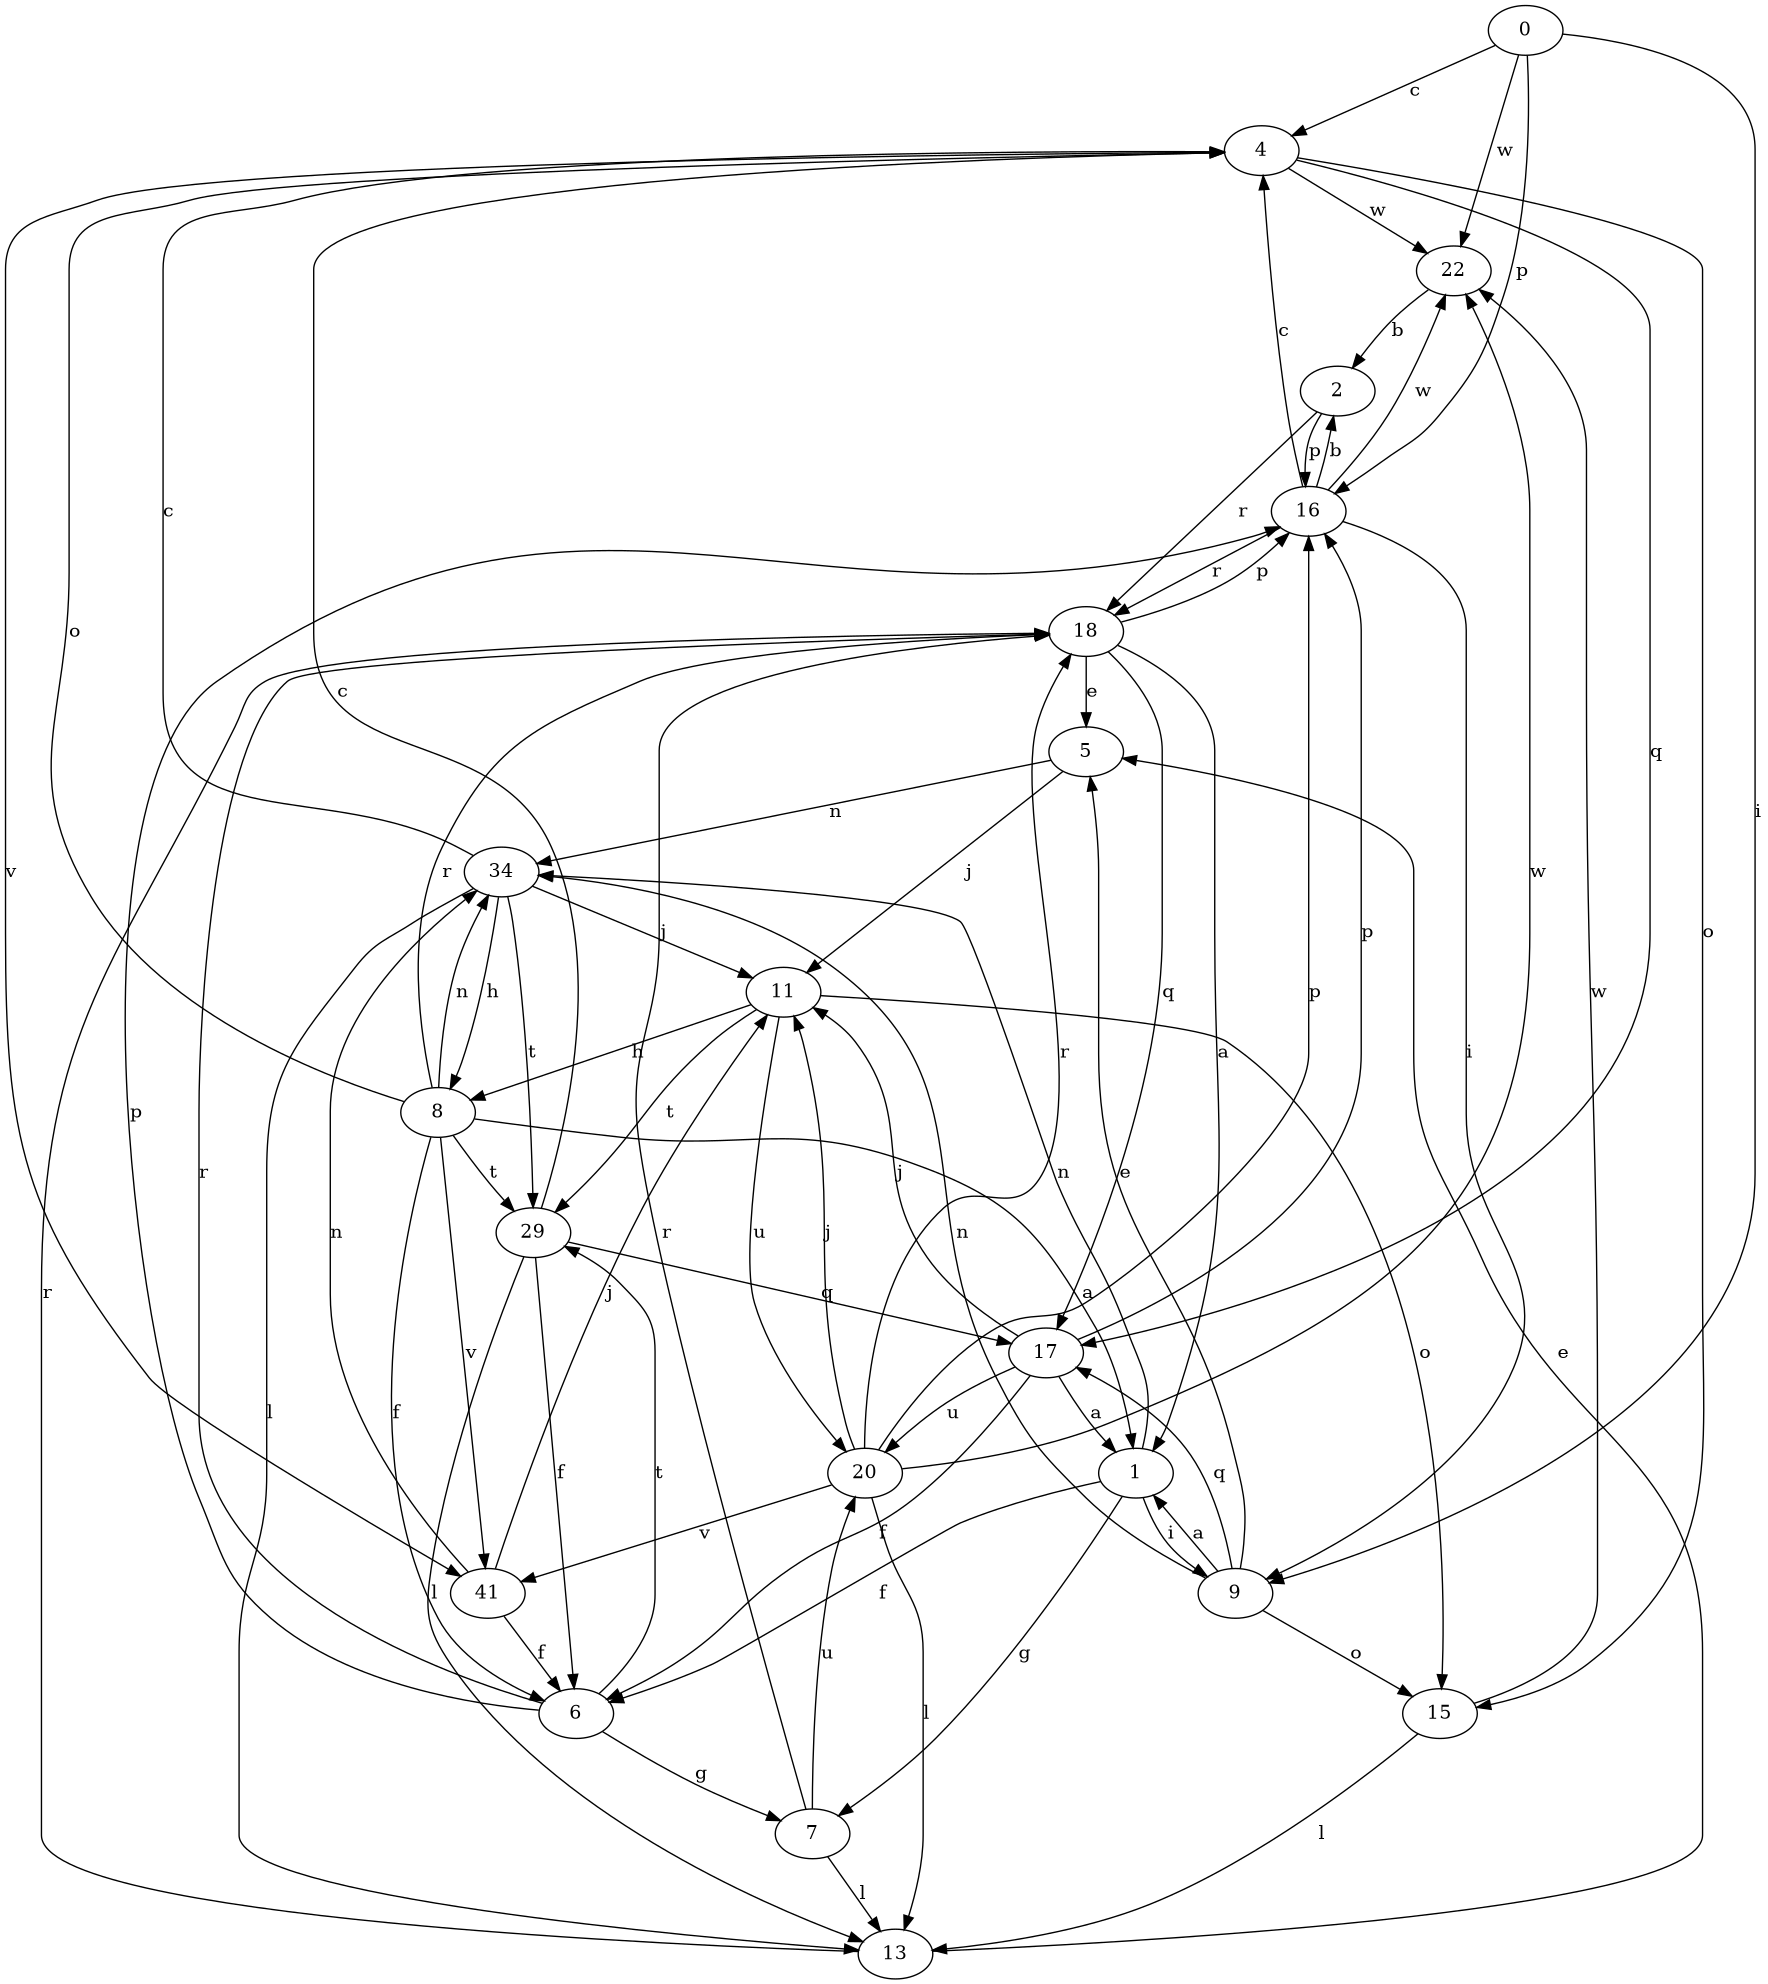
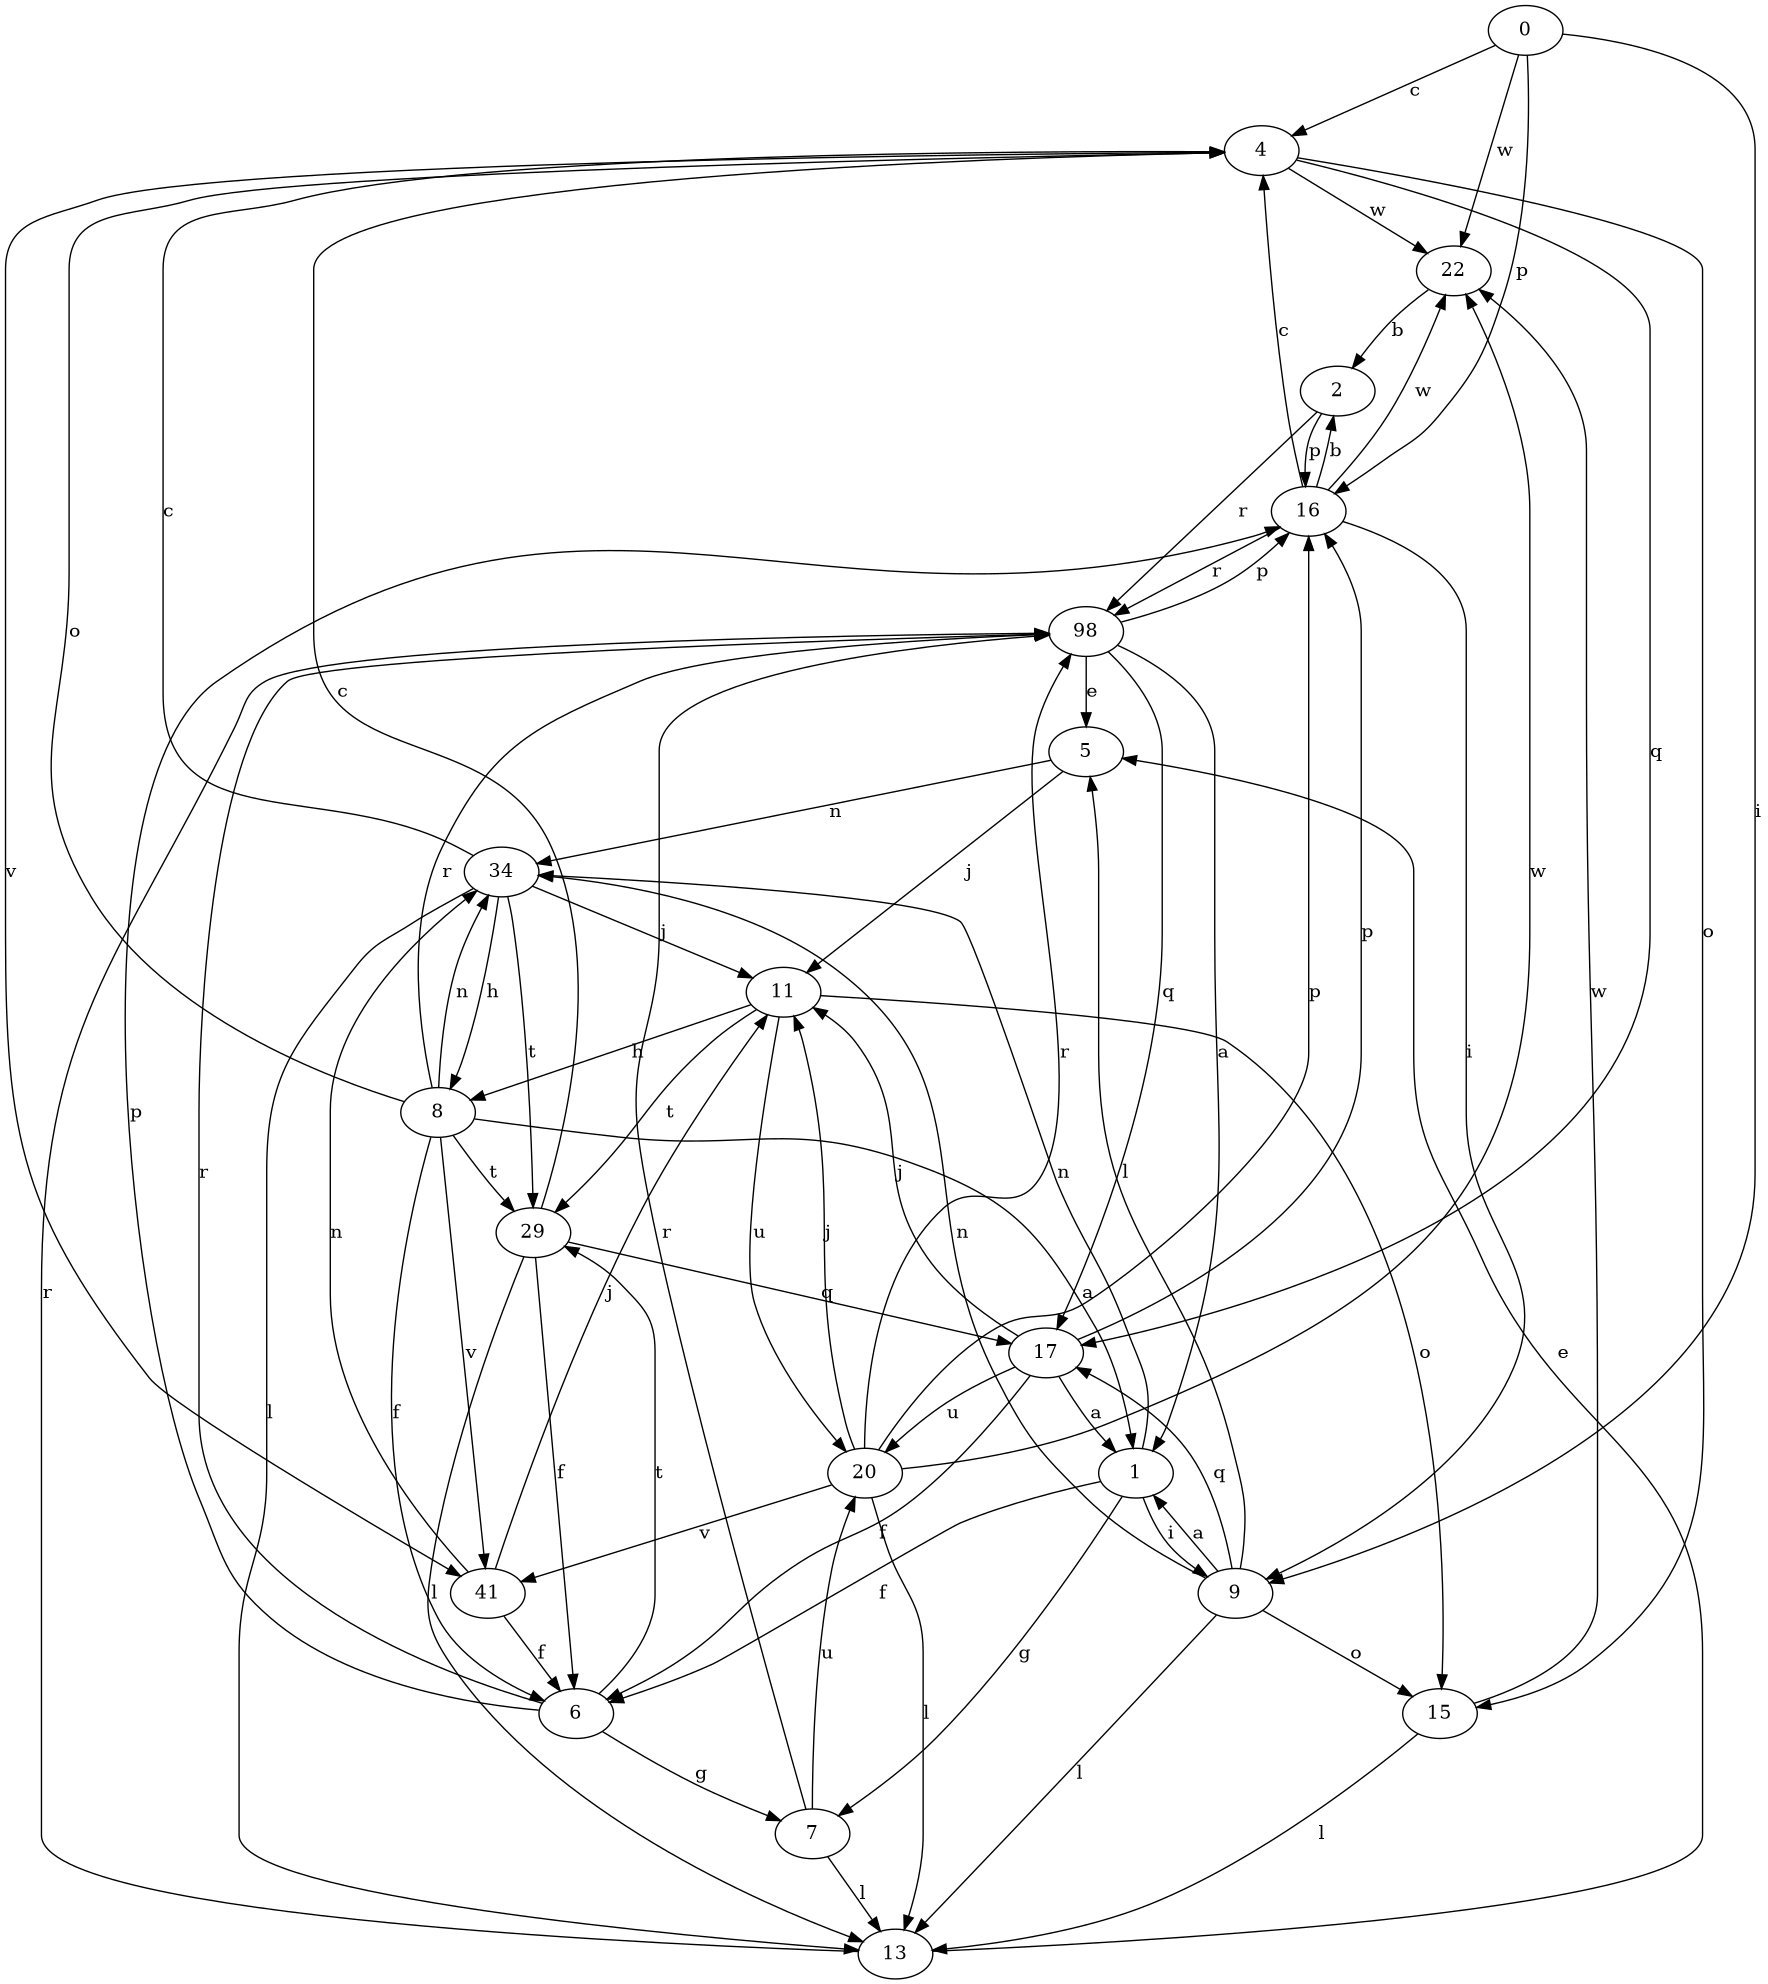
node "18": label "18" -> "98"
edge "9" -> "5": label "e" -> "l"
edge "9" -> "13": added, label "l"
